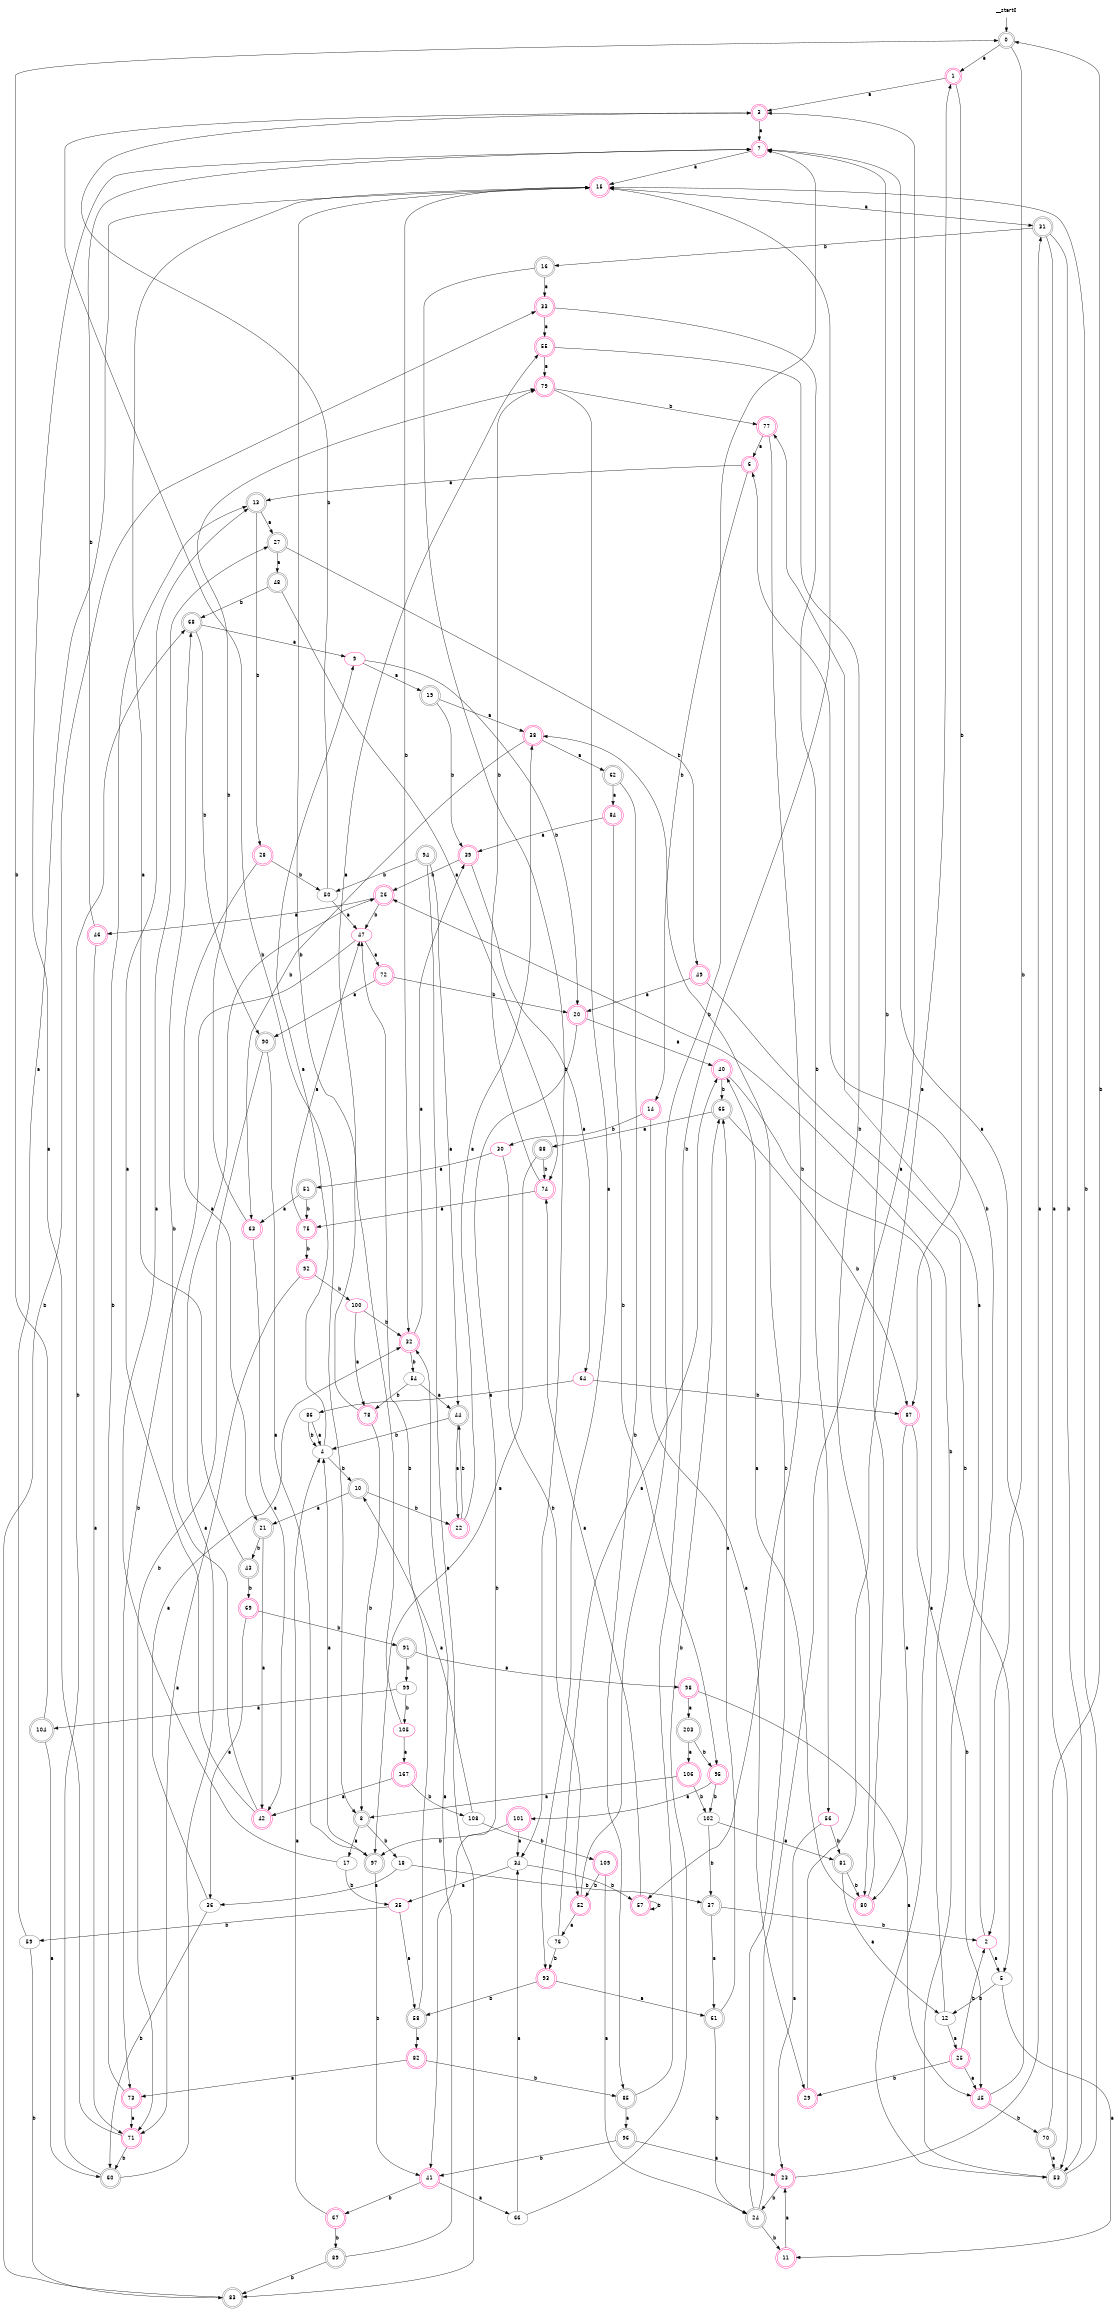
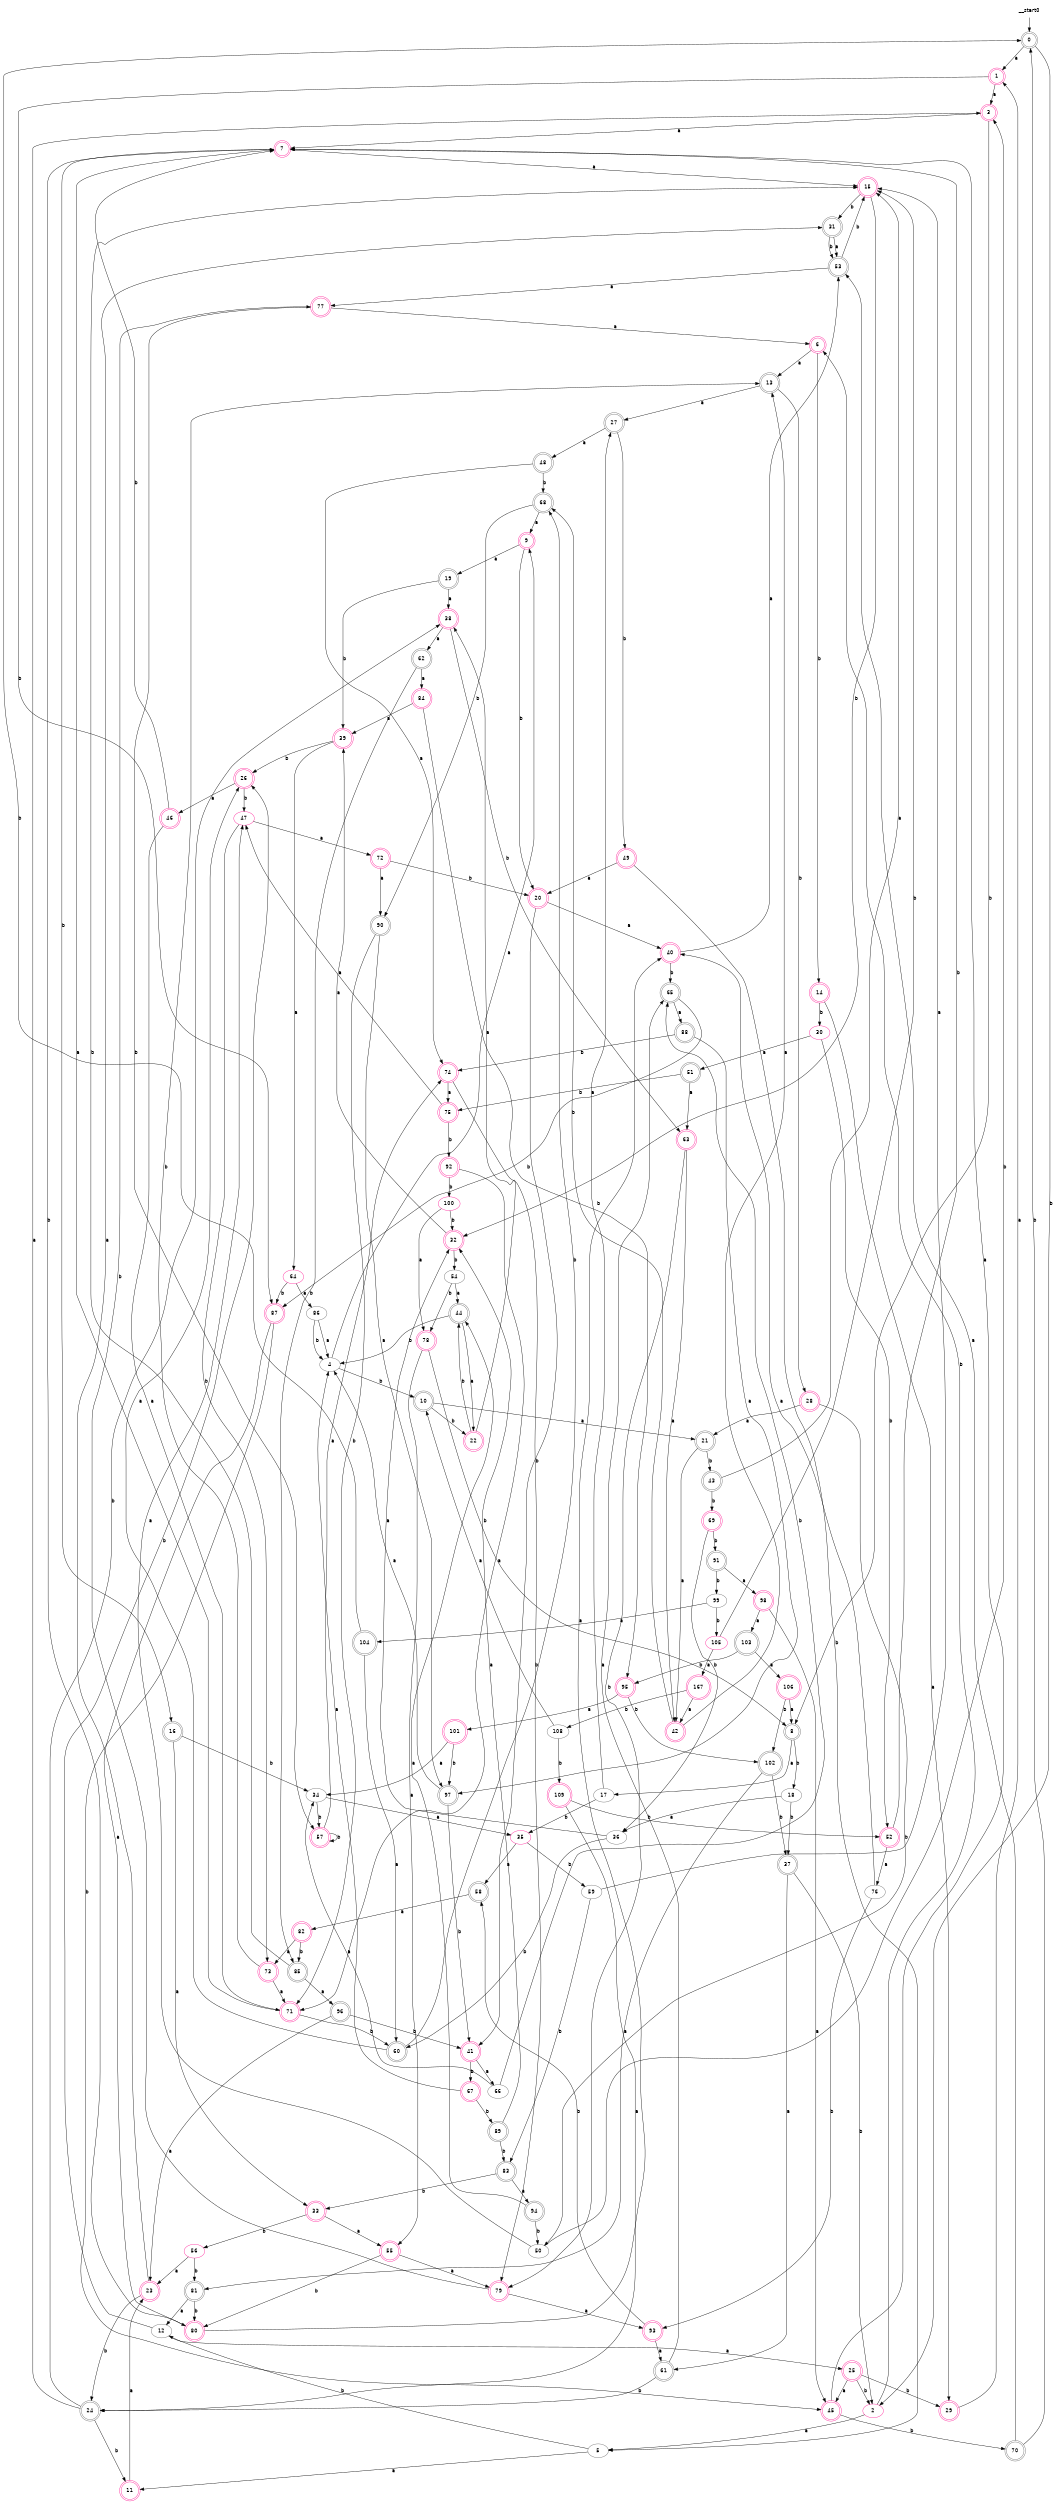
edge "15" -> "31": label "a" -> "b"
edge "31" -> "16": now "7" -> "16"
node "9": shape ellipse -> doublecircle
edge "58" -> "47": removed, label "b"
edge "94" -> "83": reversed
node "203": label "203" -> "103"
edge "69" -> "36": label "a" -> "b"
node "102": shape ellipse -> doublecircle
